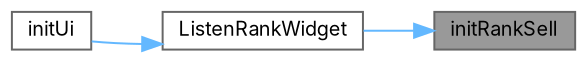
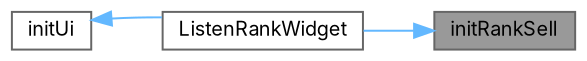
edge "initUi" -> "ListenRankWidget": reversed
